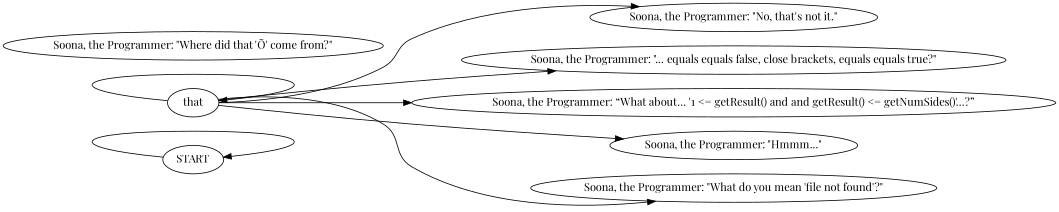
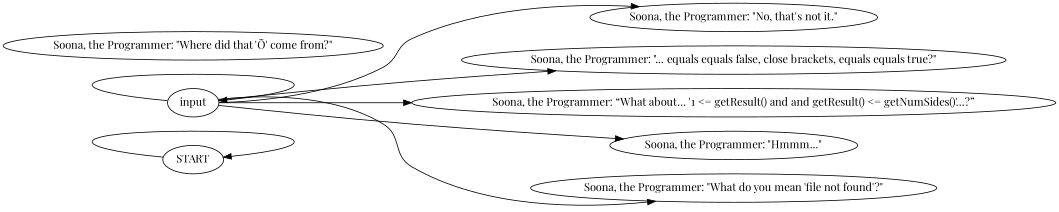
node "that": label "that" -> "input"
